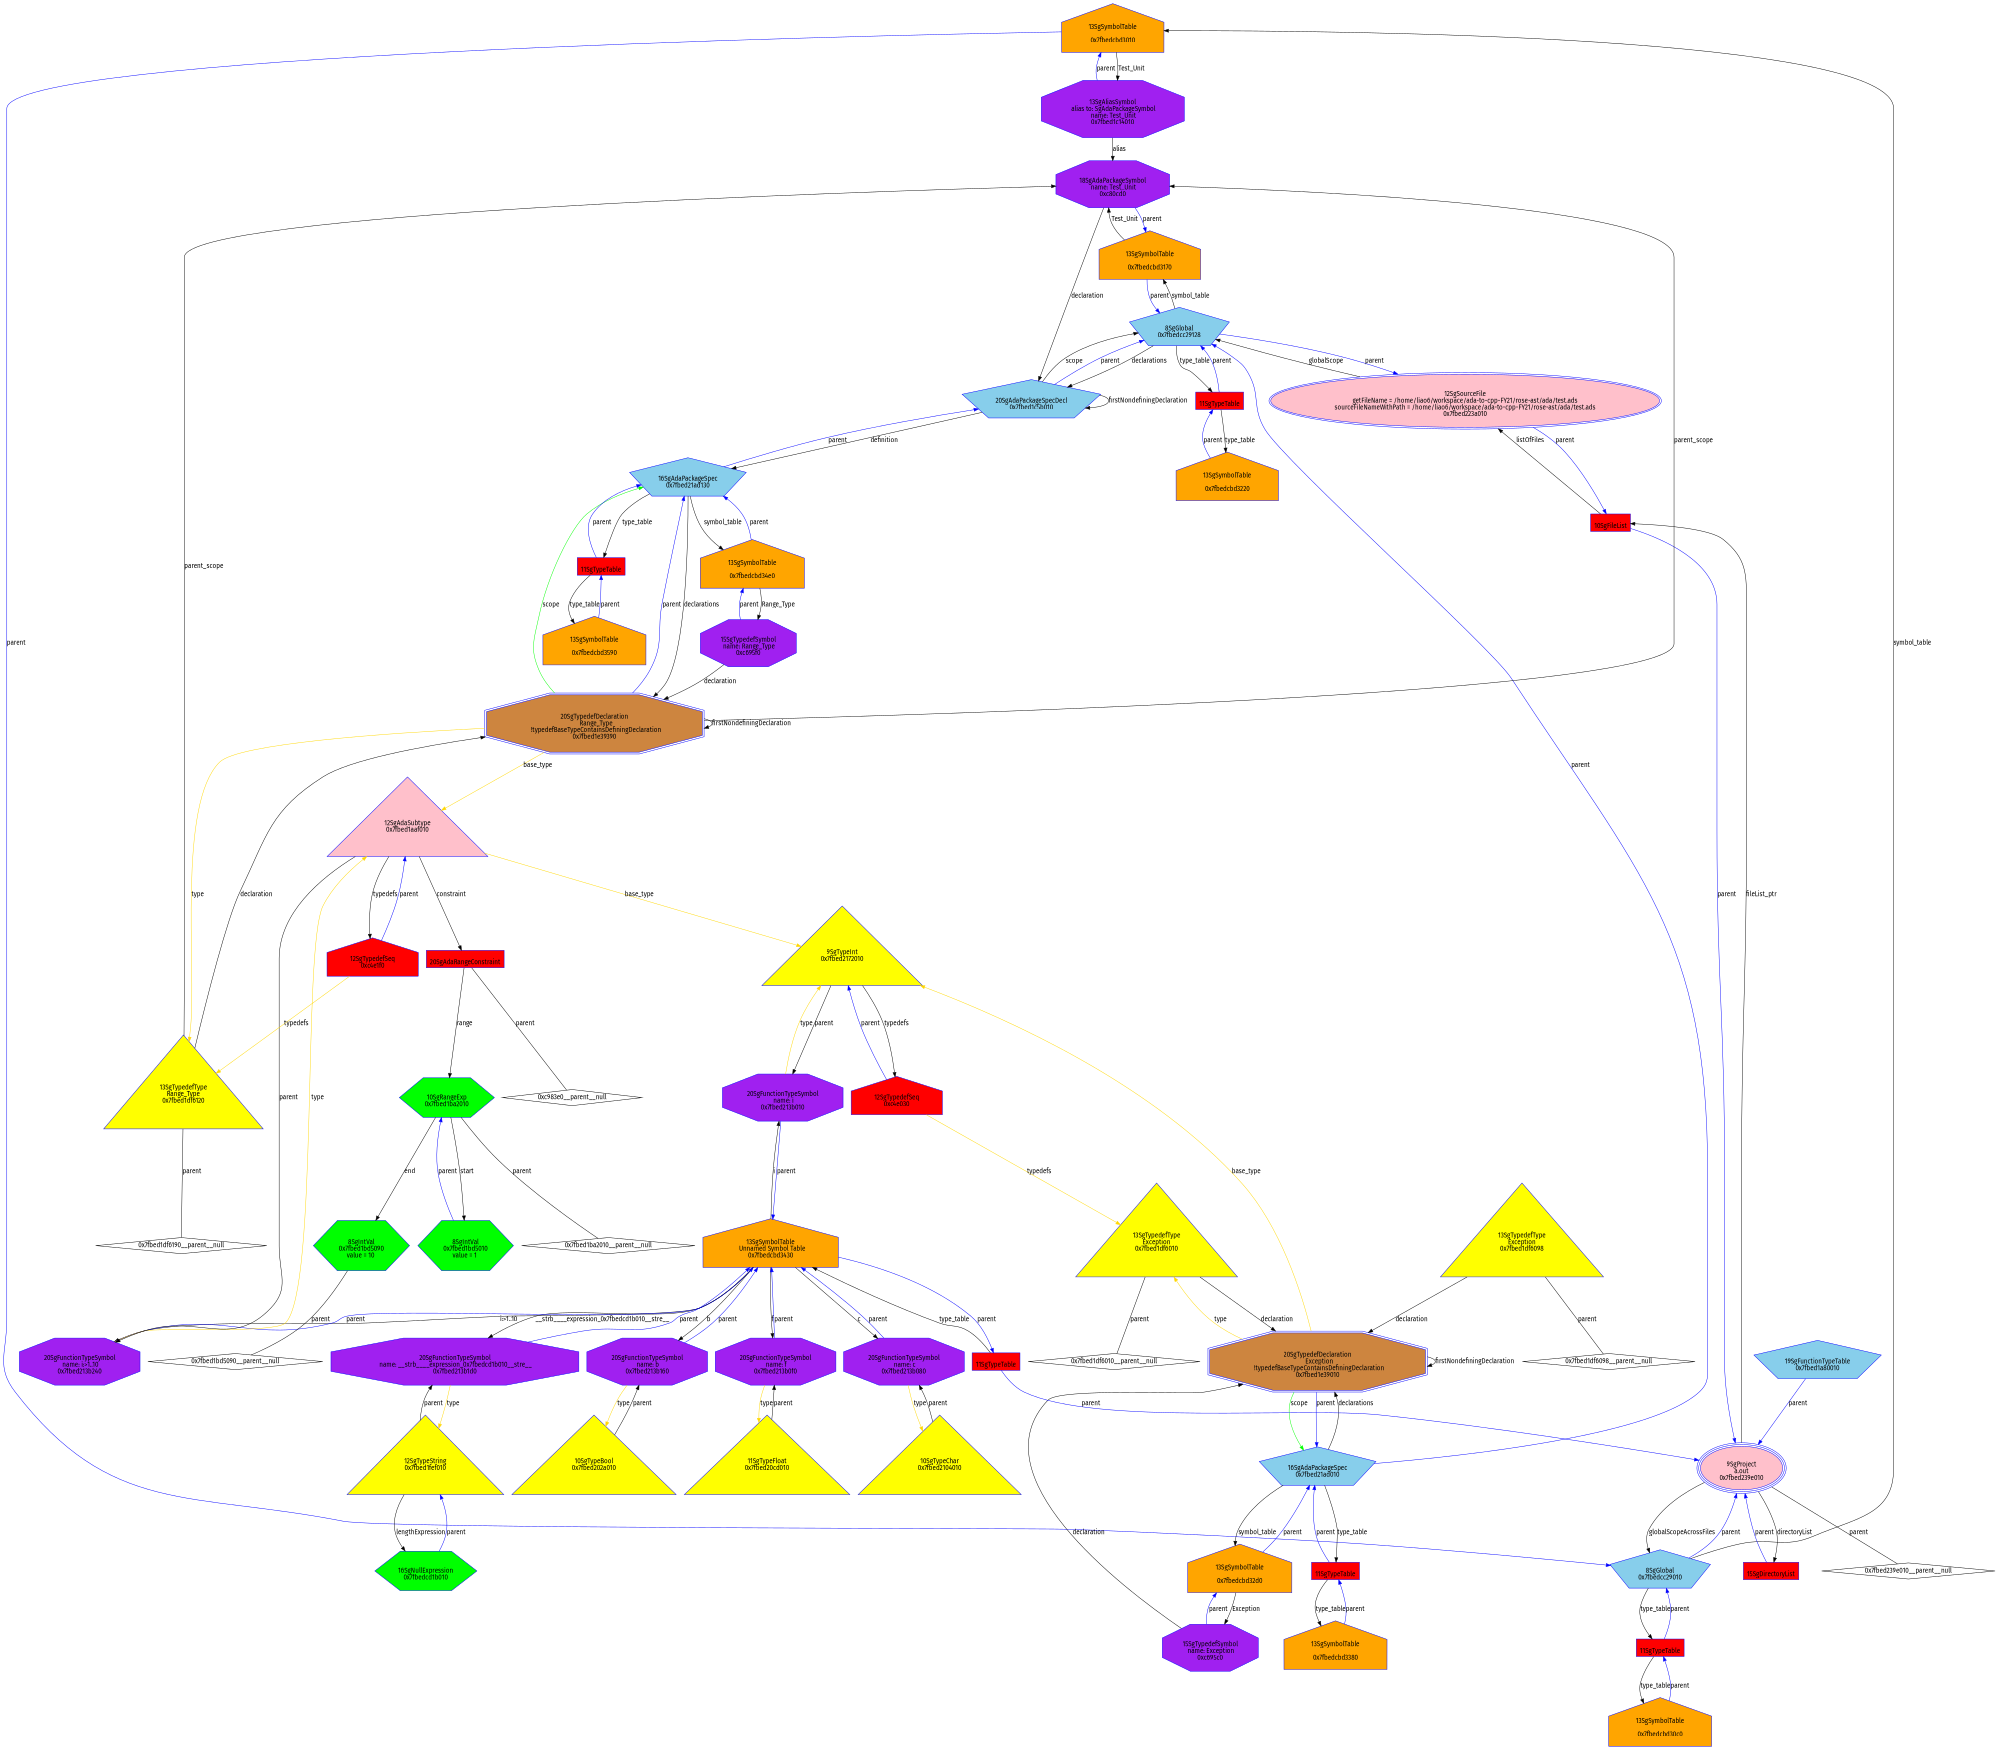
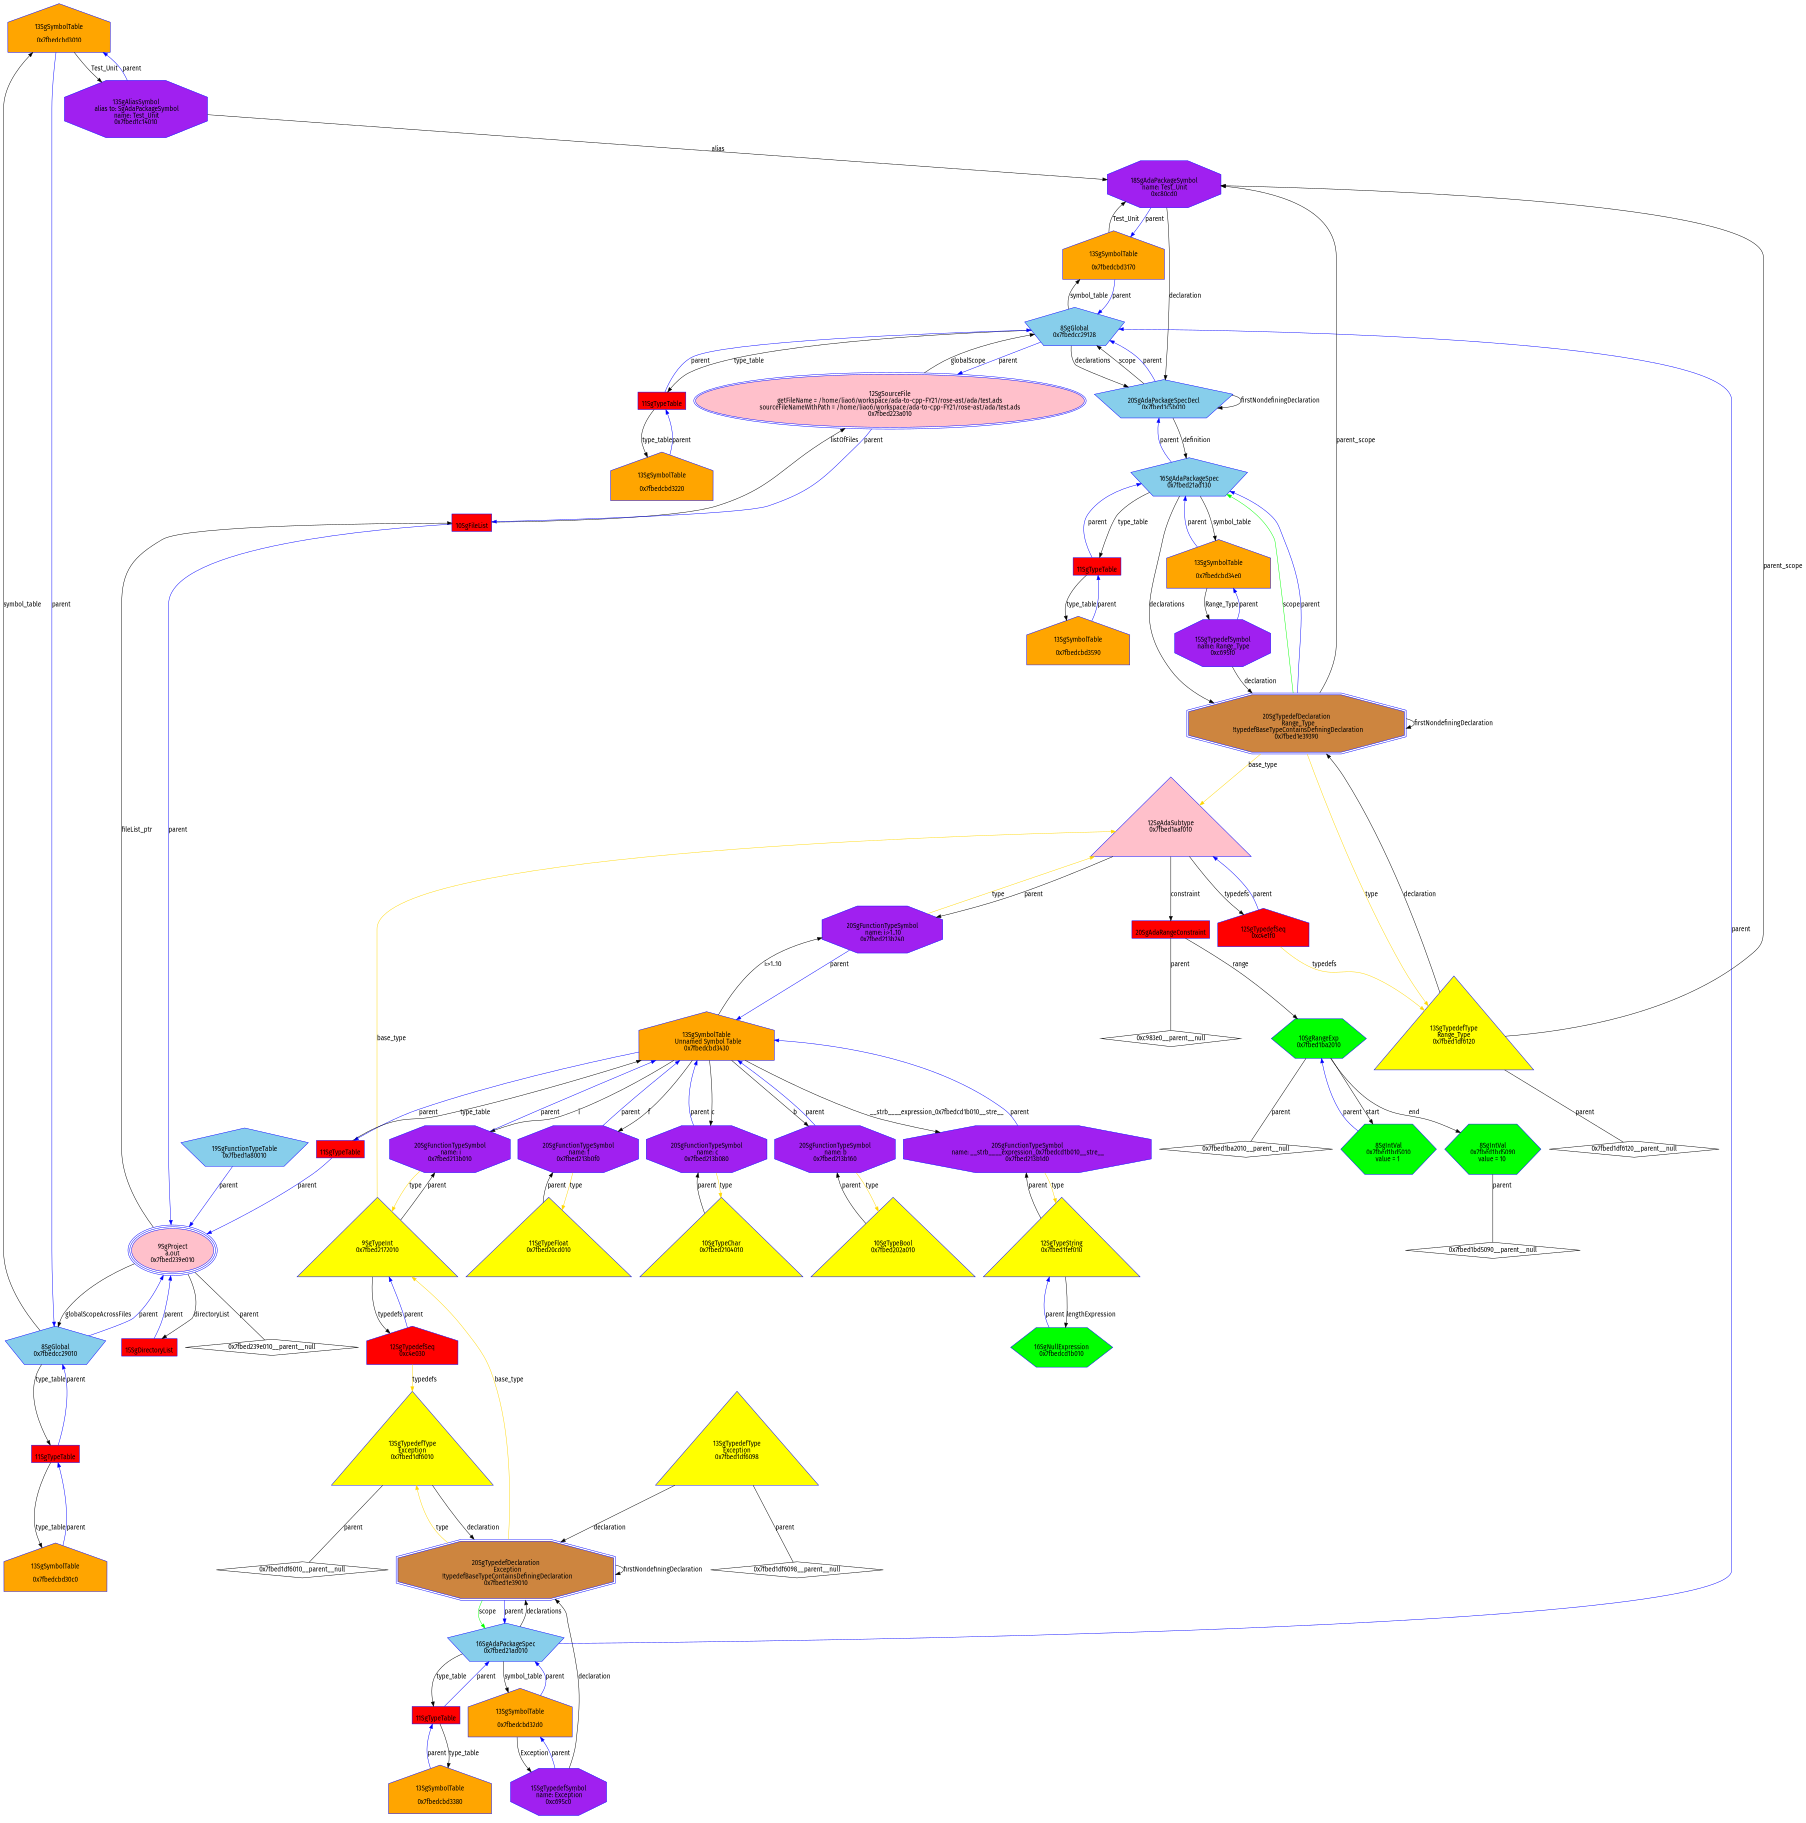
edge "12SgAdaSubtype 0x7fbed1aaf010" -> "9SgTypeInt 0x7fbed2172010": reversed
node "0x7fbed1df6190__parent__null": label "0x7fbed1df6190__parent__null" -> "0x7fbed1df6120__parent__null"
